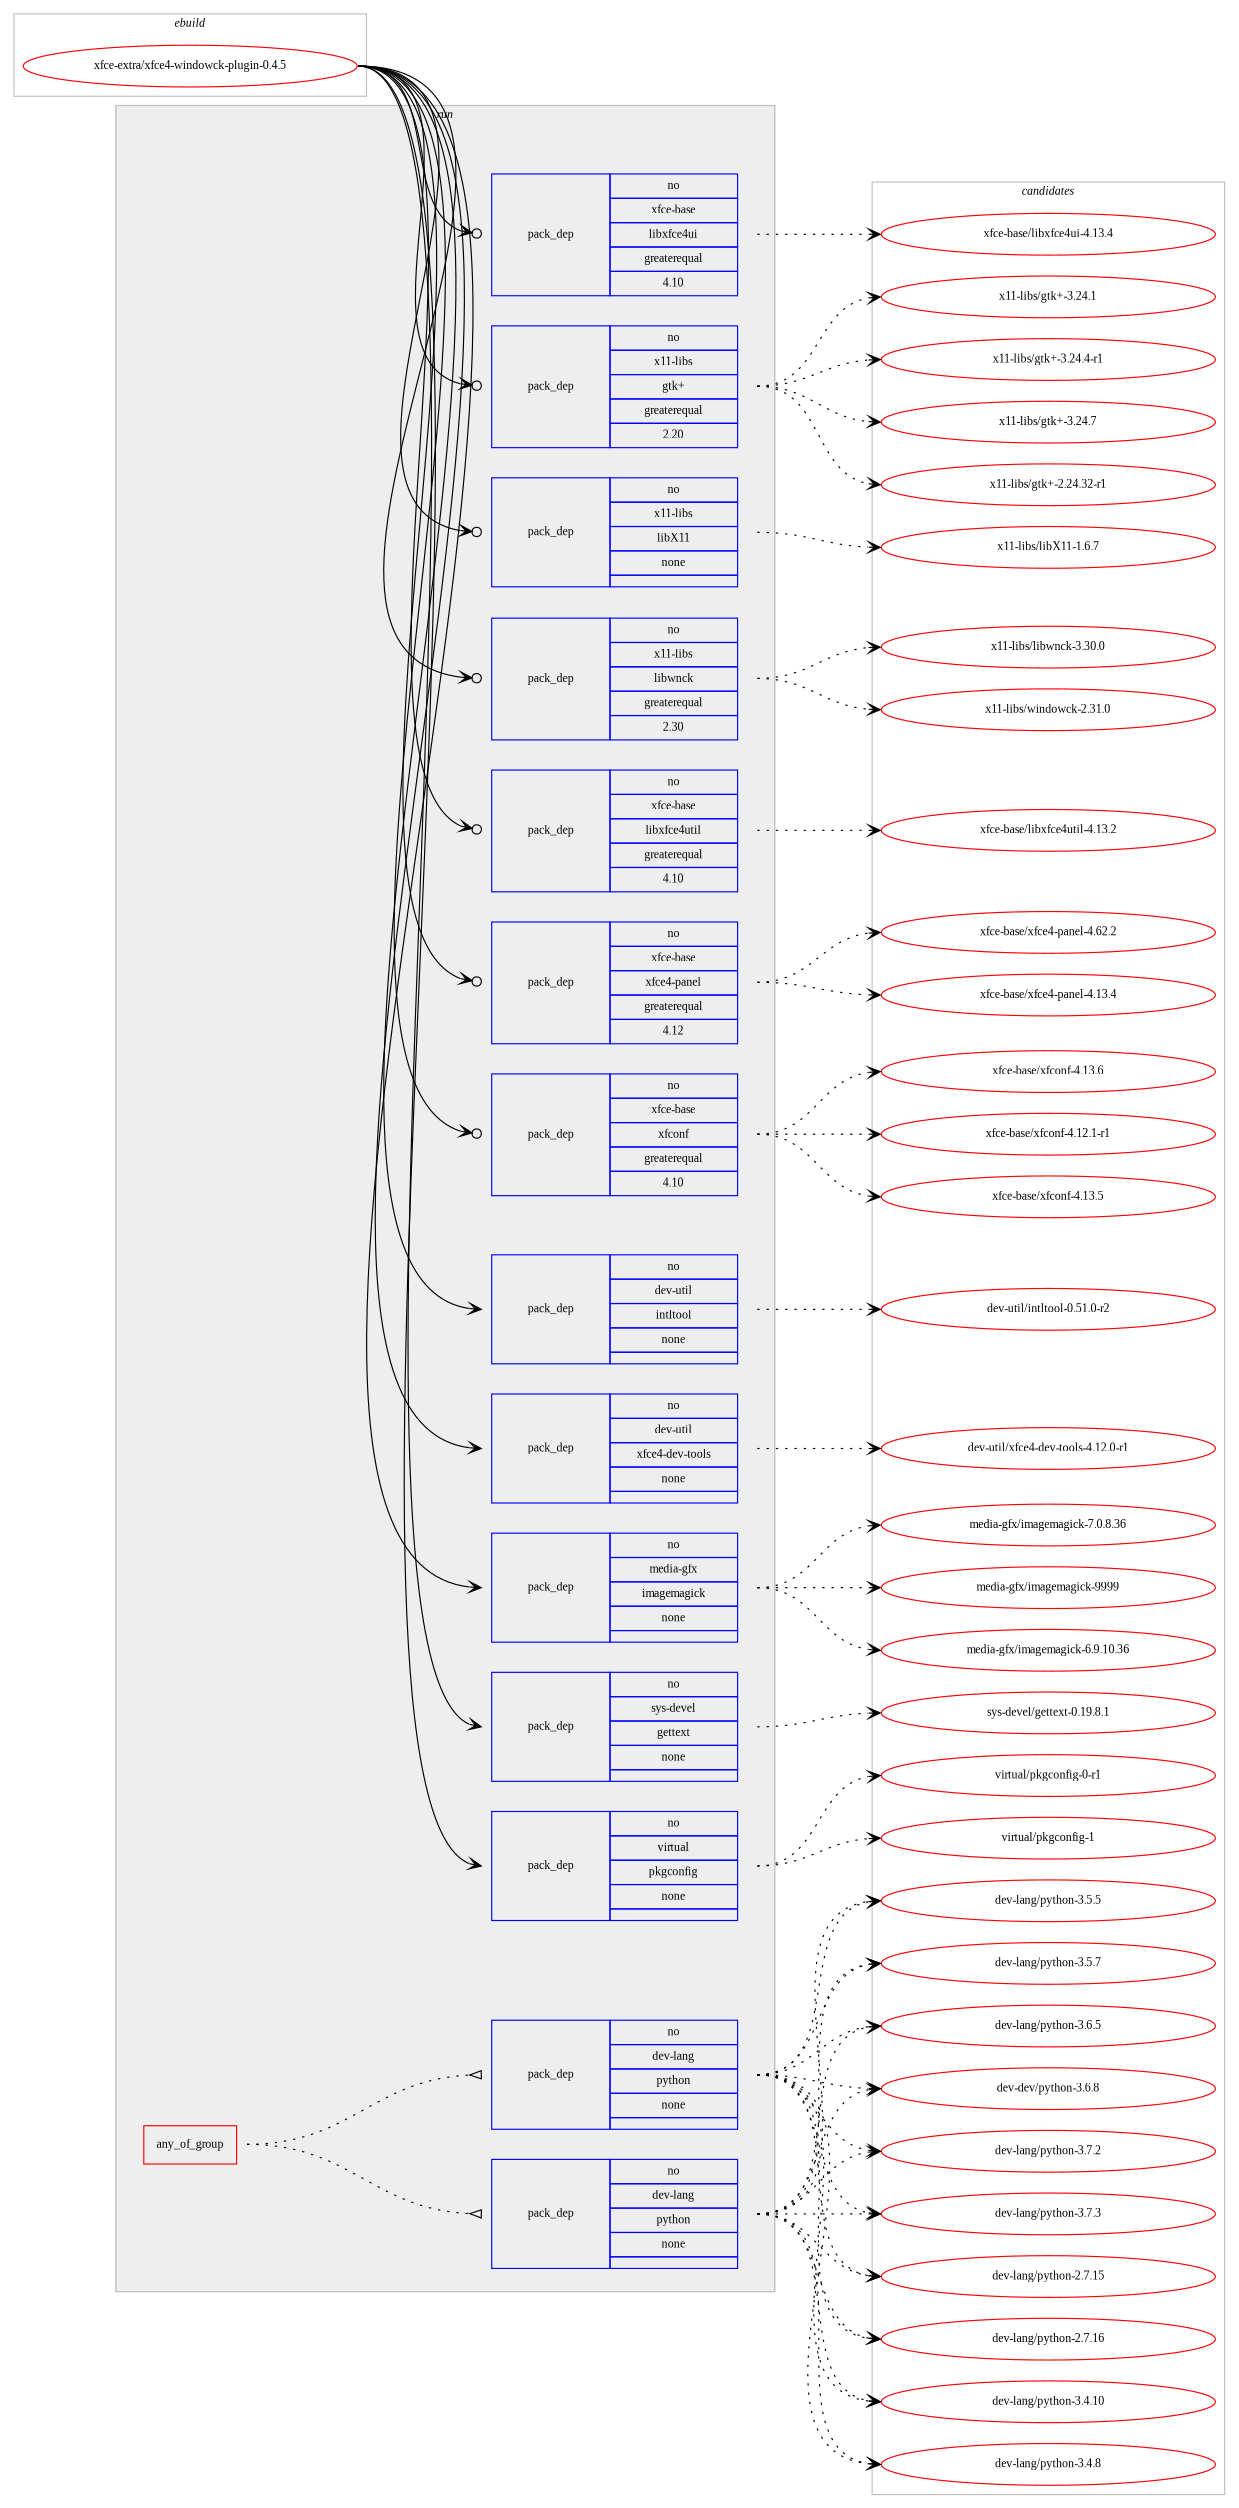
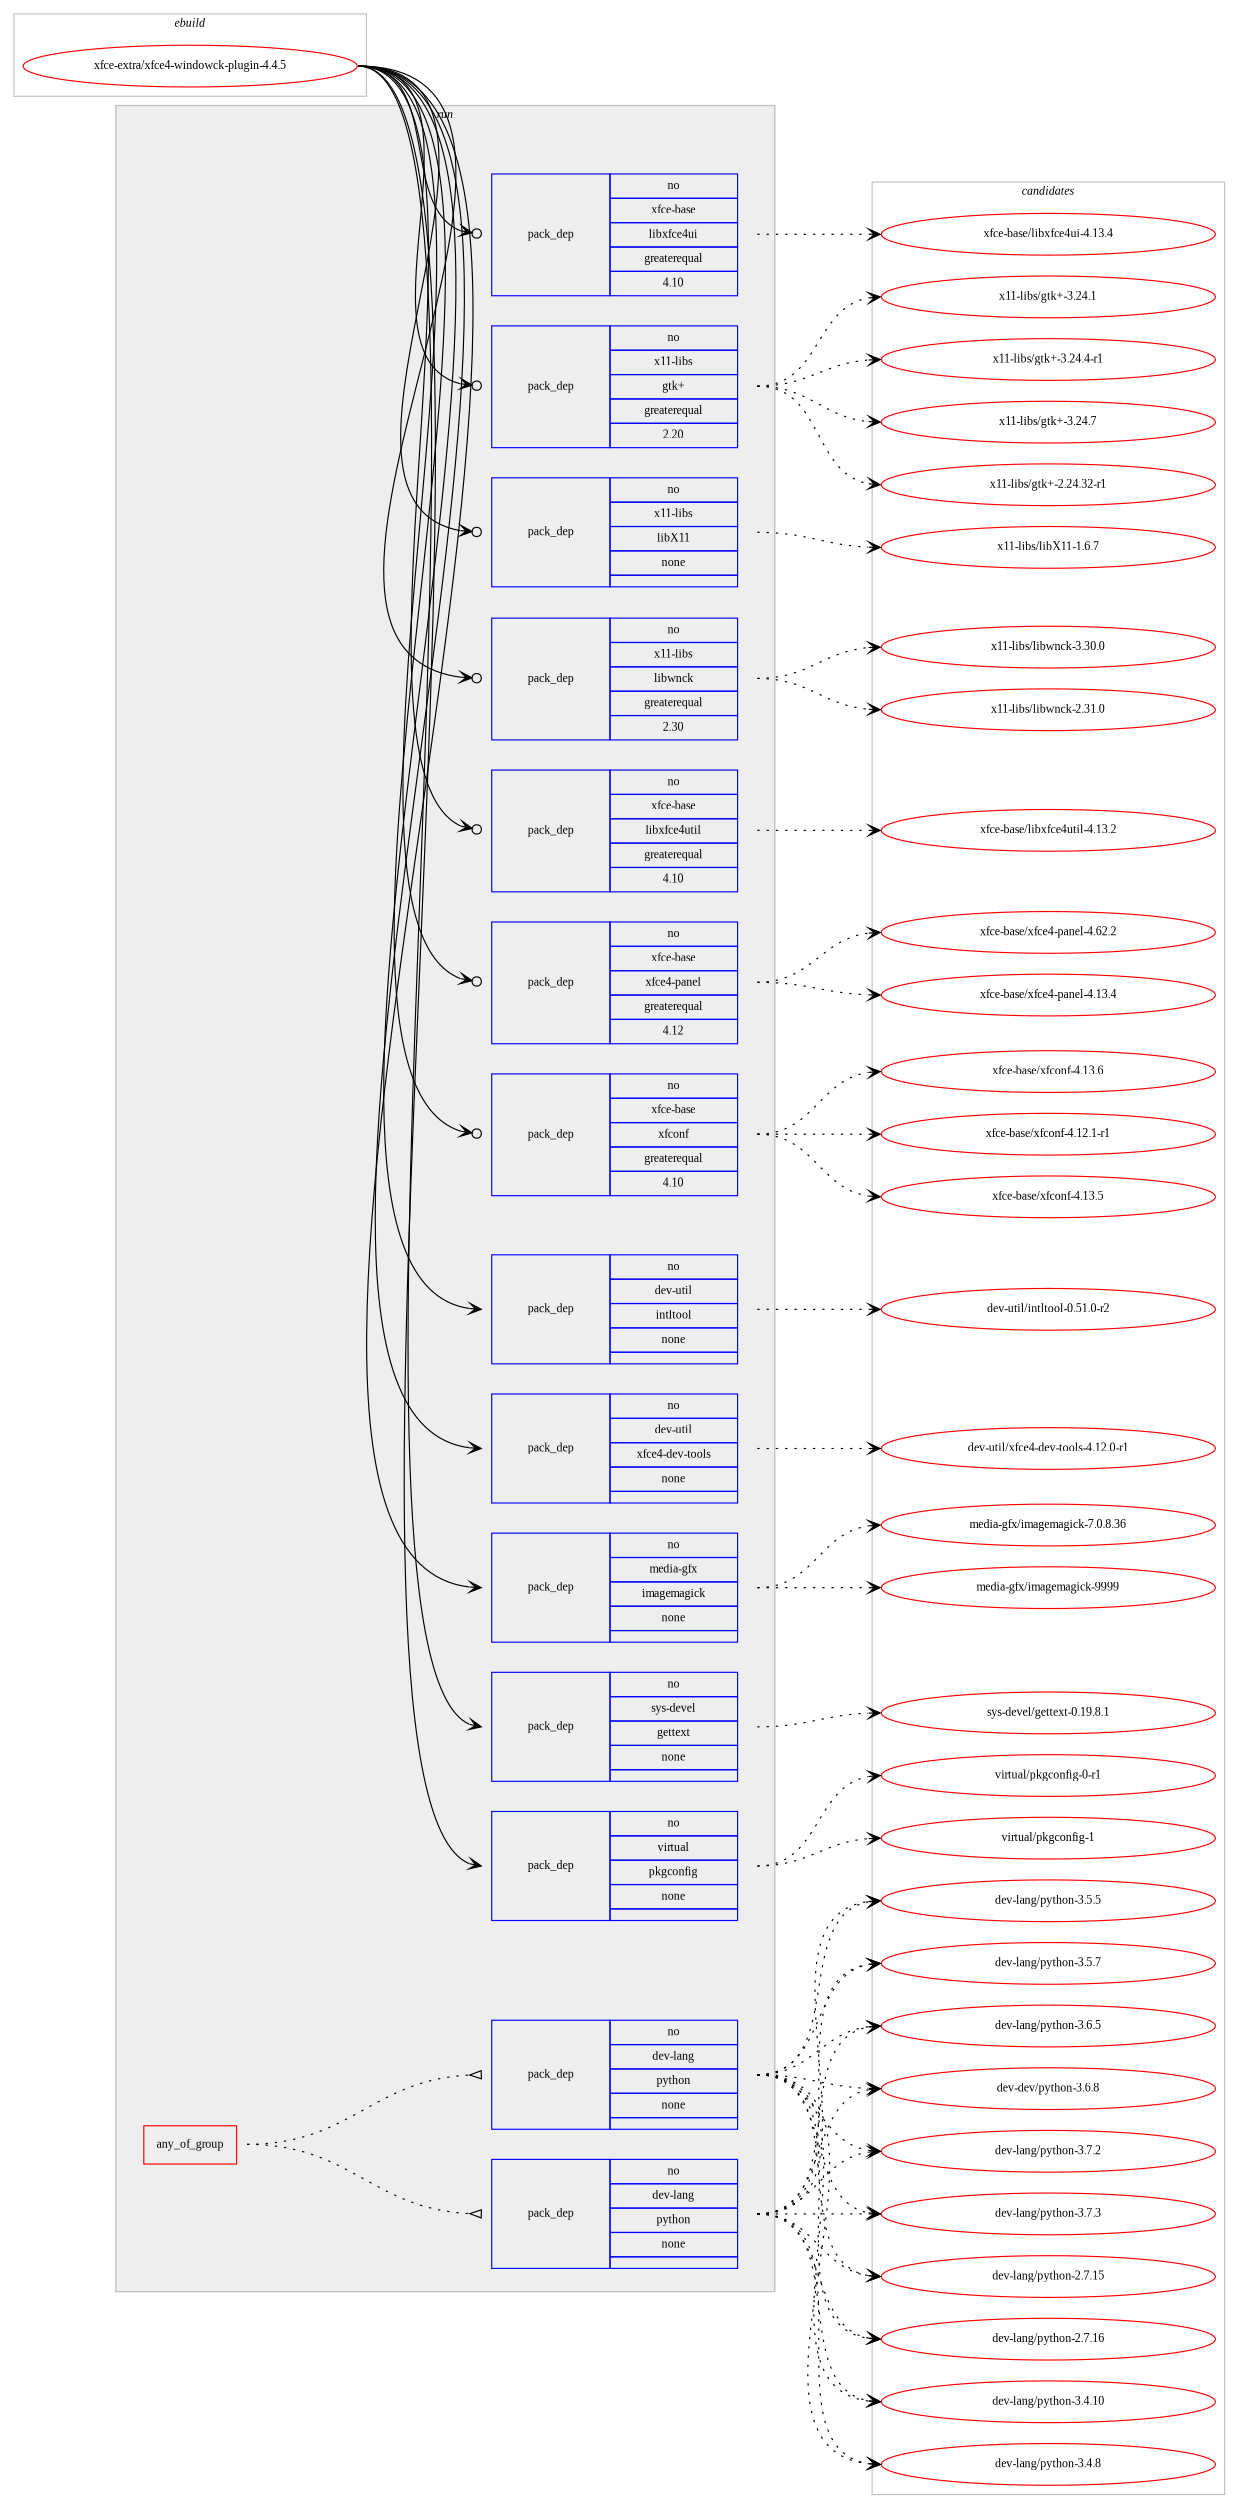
node "xfce-extra/xfce4-windowck-plugin-0.4.5": label "xfce-extra/xfce4-windowck-plugin-0.4.5" -> "xfce-extra/xfce4-windowck-plugin-4.4.5"
node "x11-libs/windowck-2.31.0": label "x11-libs/windowck-2.31.0" -> "x11-libs/libwnck-2.31.0"
node "media-gfx/imagemagick-6.9.10.36": removed
